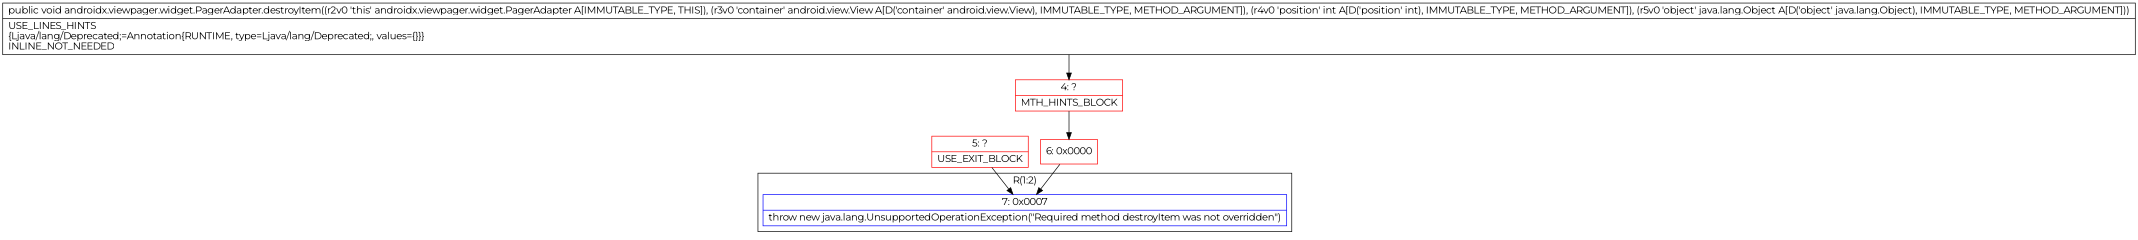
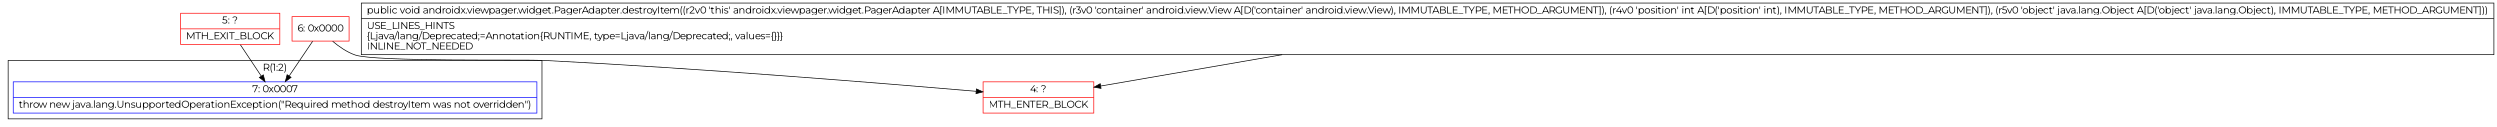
node "4: ?": text "MTH_HINTS_BLOCK" -> "MTH_ENTER_BLOCK"
edge "4: ?" -> "6: 0x0000": reversed
node "5: ?": text "USE_EXIT_BLOCK" -> "MTH_EXIT_BLOCK"
